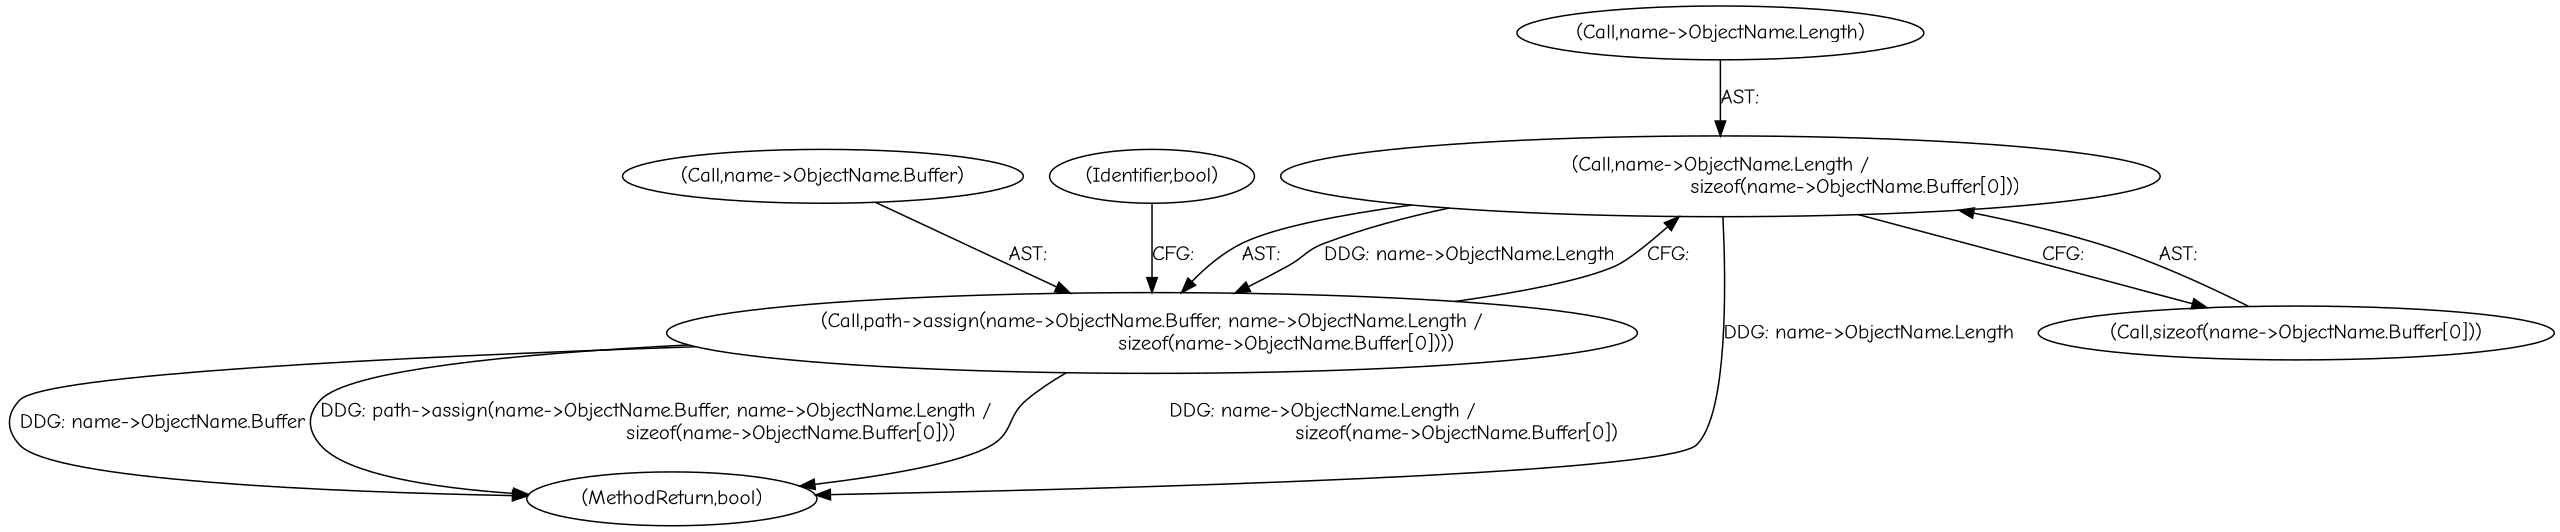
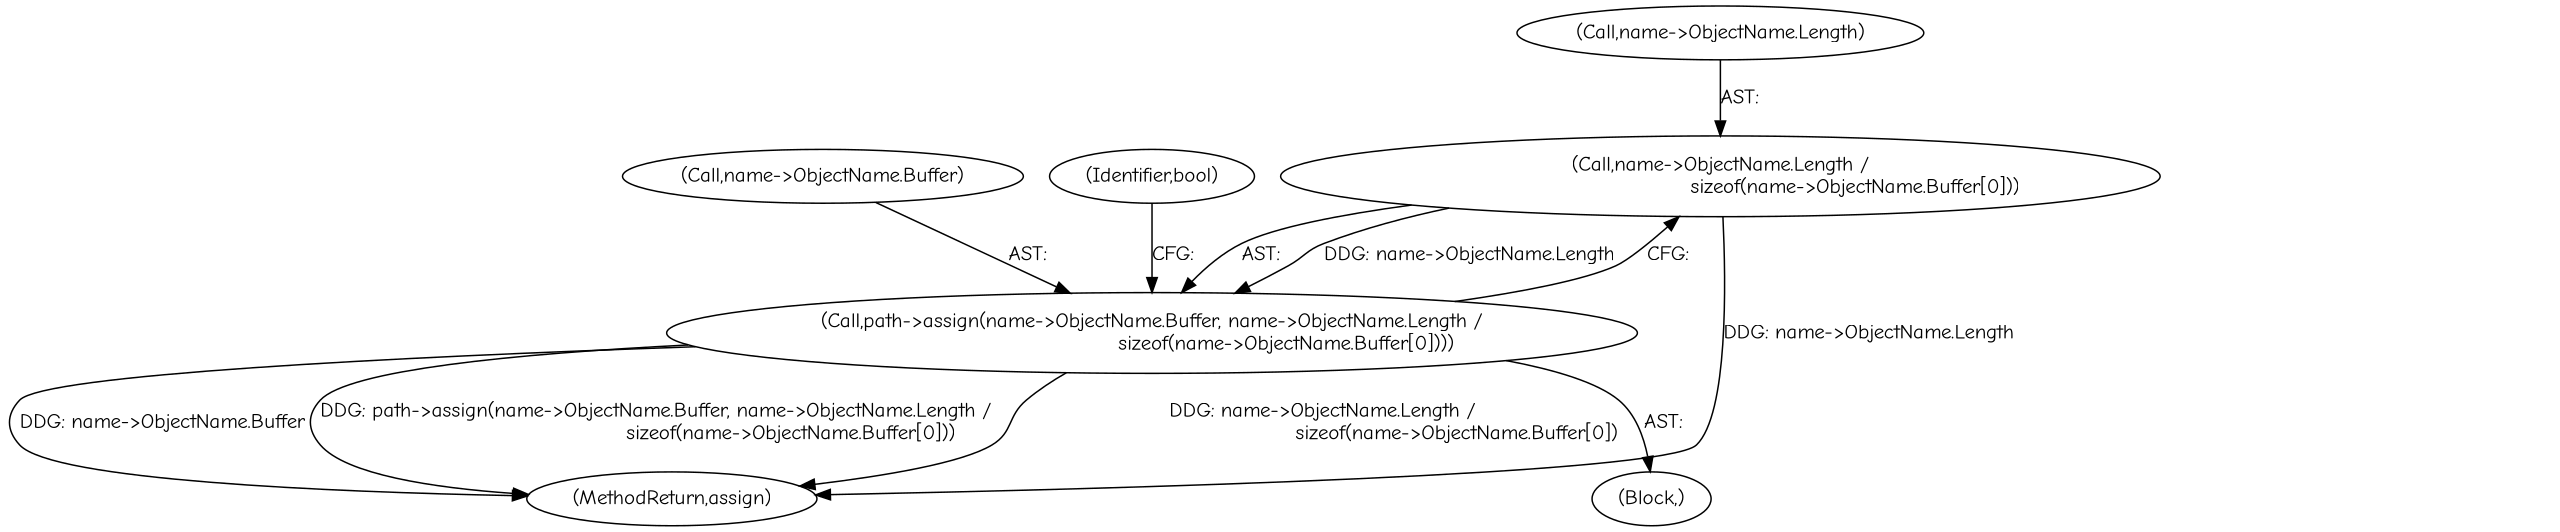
node "(Call,sizeof(name->ObjectName.Buffer[0]))": removed
node "(MethodReturn,bool)": label "(MethodReturn,bool)" -> "(MethodReturn,assign)"
node "(Block,)": added
